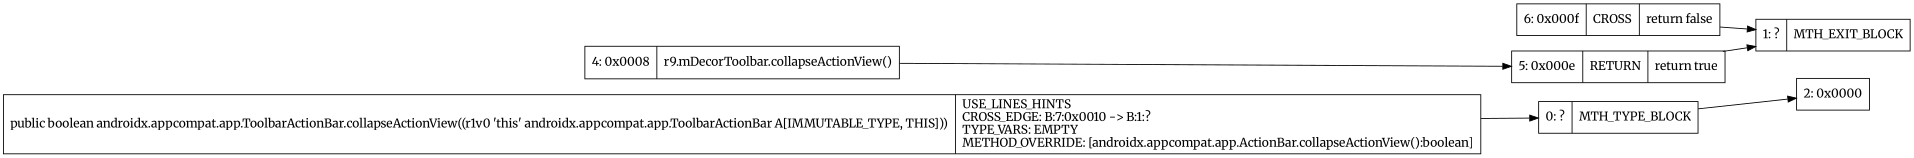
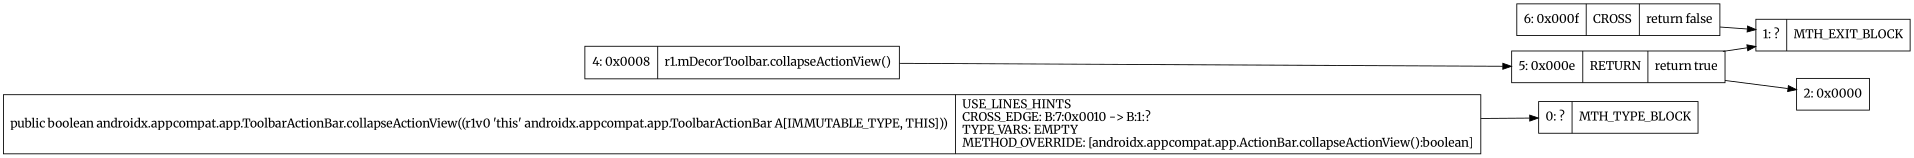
node "4: 0x0008": text "r9.mDecorToolbar.collapseActionView()" -> "r1.mDecorToolbar.collapseActionView()"
edge "0: ?" -> "2: 0x0000": now "5: 0x000e" -> "2: 0x0000"
